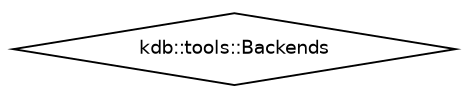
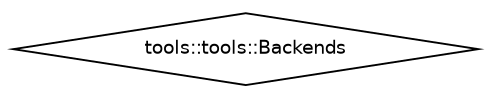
node "kdb::tools::Backends": label "kdb::tools::Backends" -> "tools::tools::Backends"
